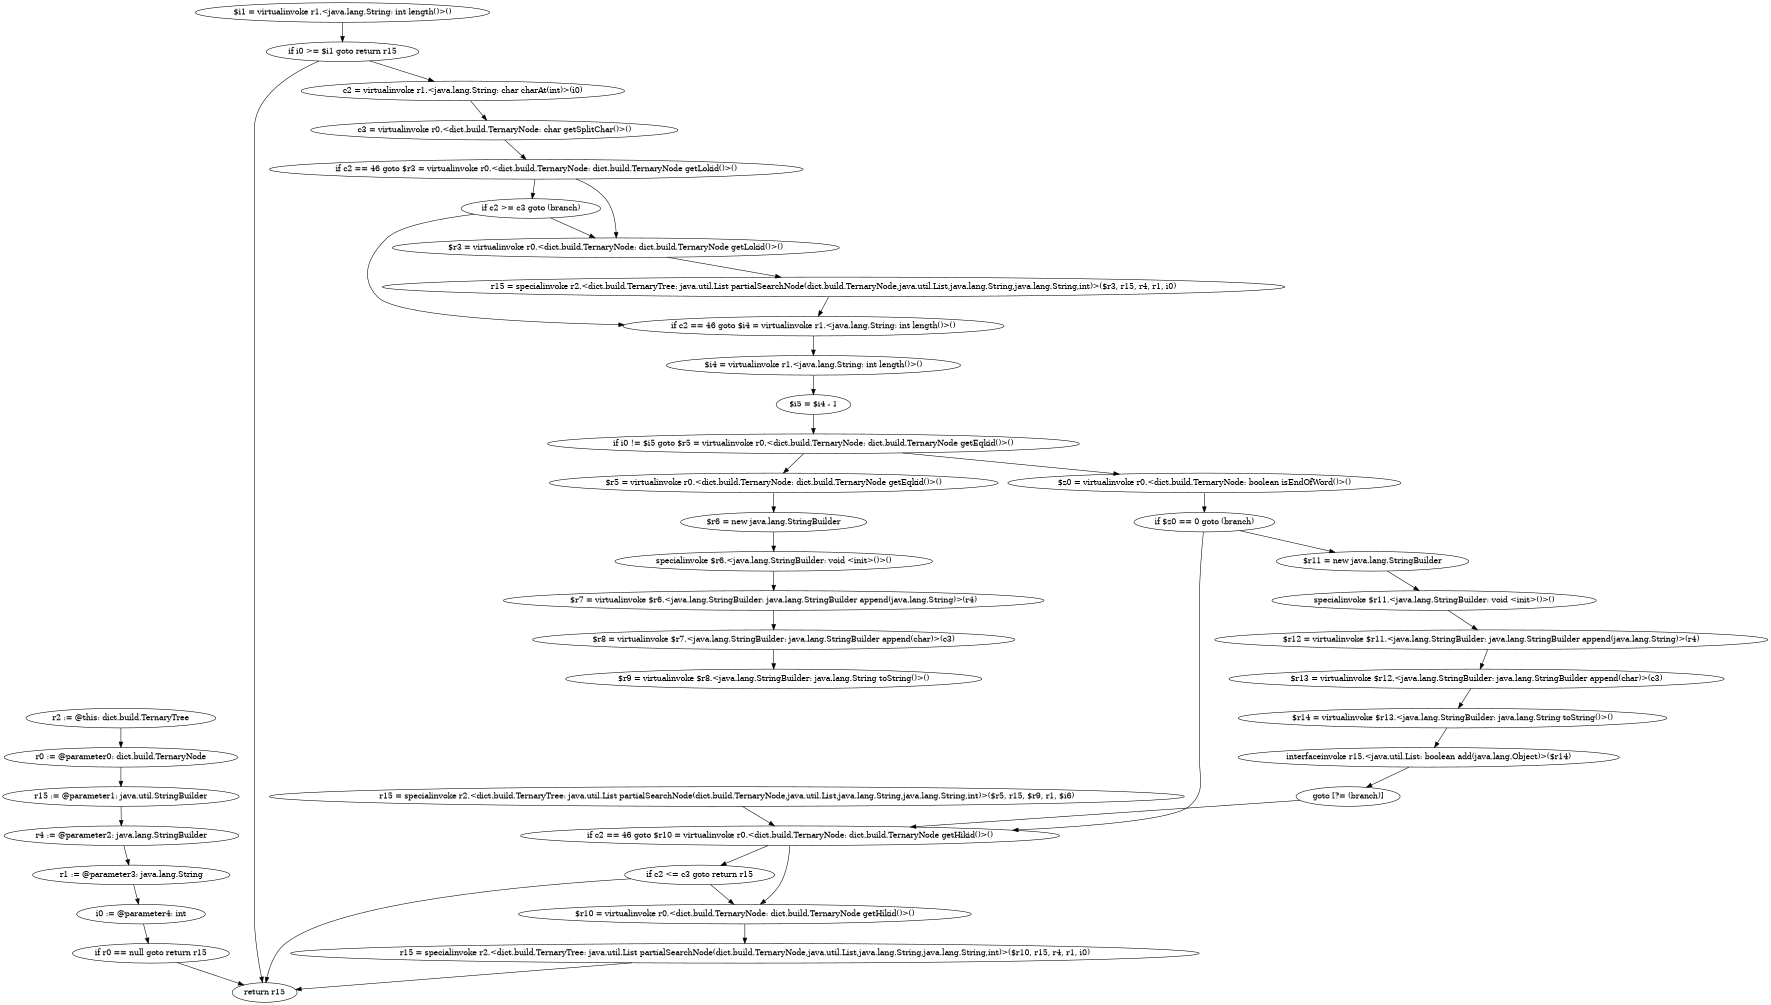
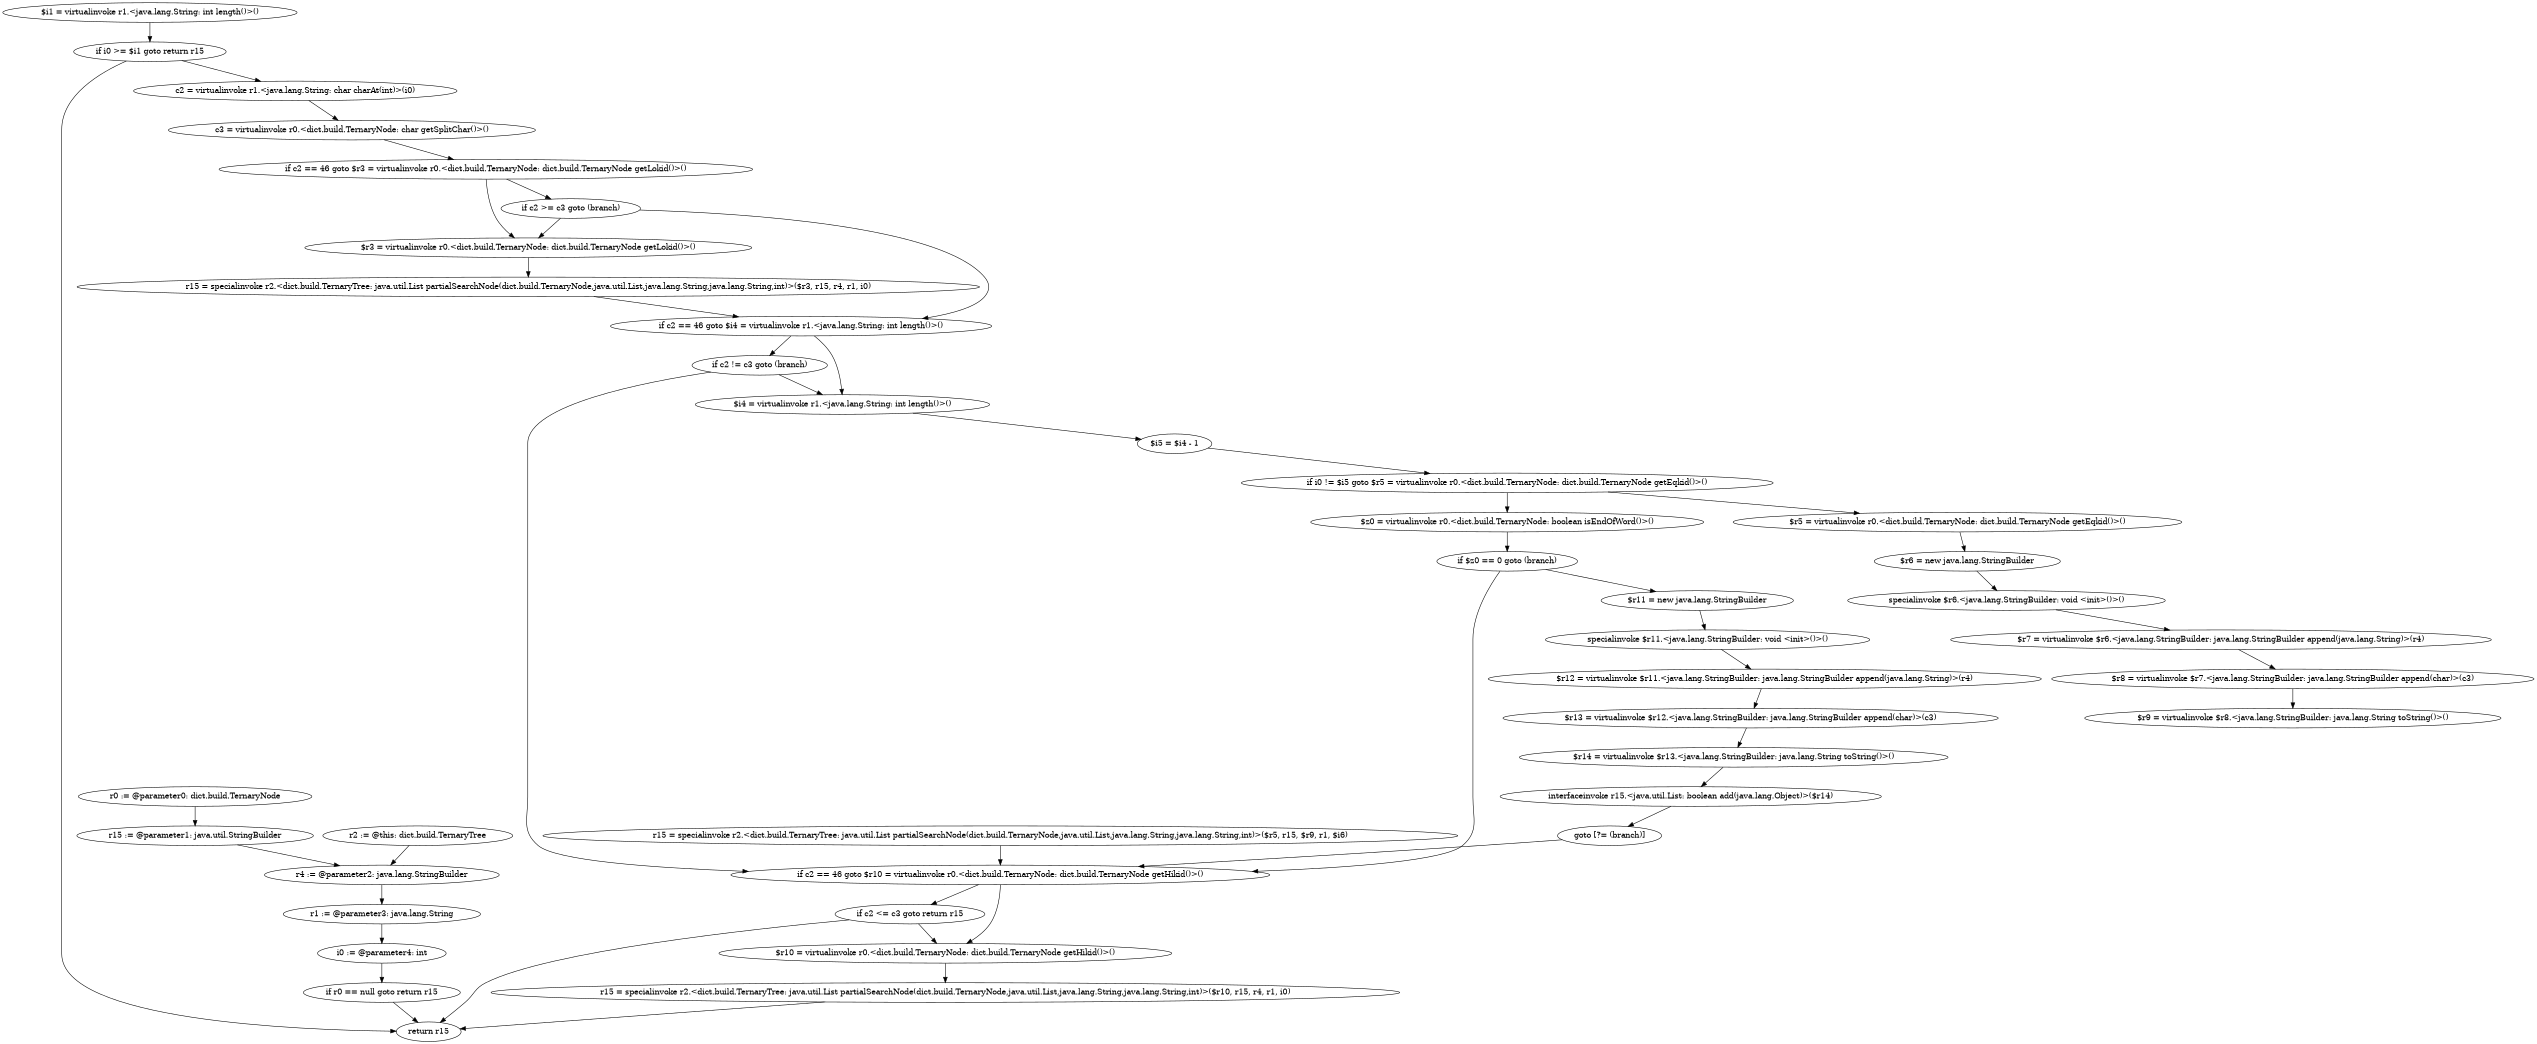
node "if c2 != c3 goto (branch)": added
edge "r2 := @this: dict.build.TernaryTree" -> "r0 := @parameter0: dict.build.TernaryNode": now "r2 := @this: dict.build.TernaryTree" -> "r4 := @parameter2: java.lang.StringBuilder"
